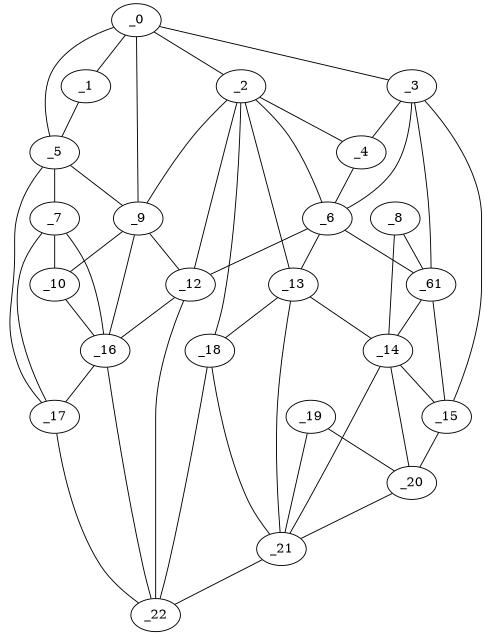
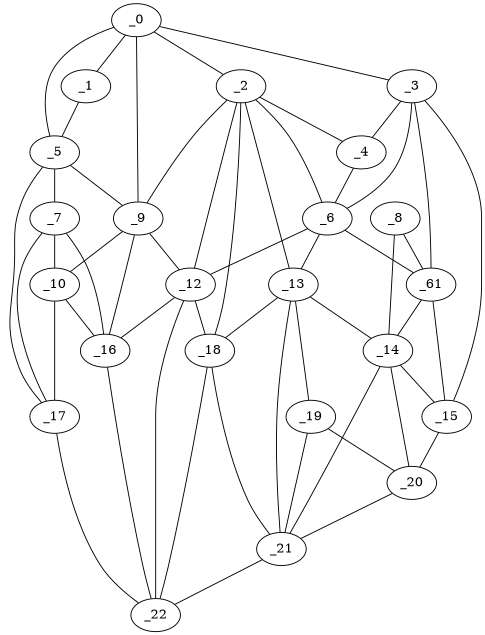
edge "_12" -- "_18": added
edge "_13" -- "_19": added
edge "_16" -- "_17": now "_10" -- "_17"
